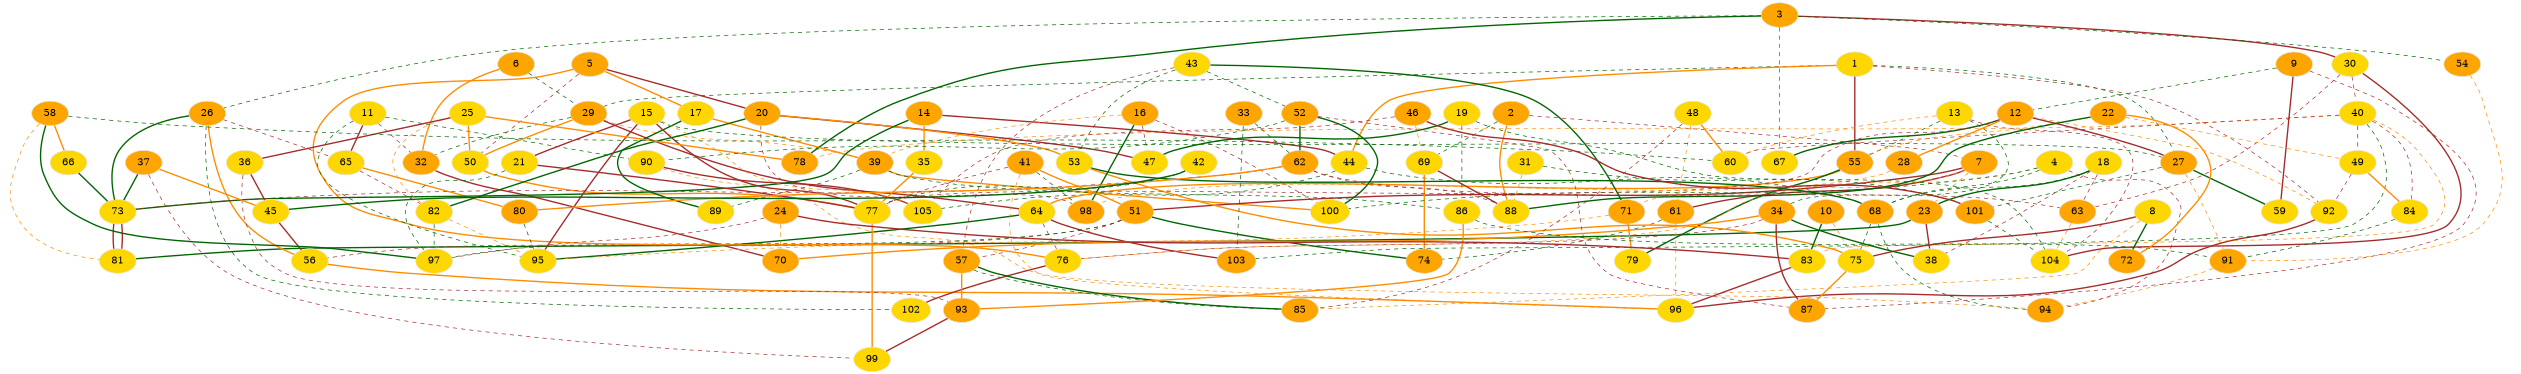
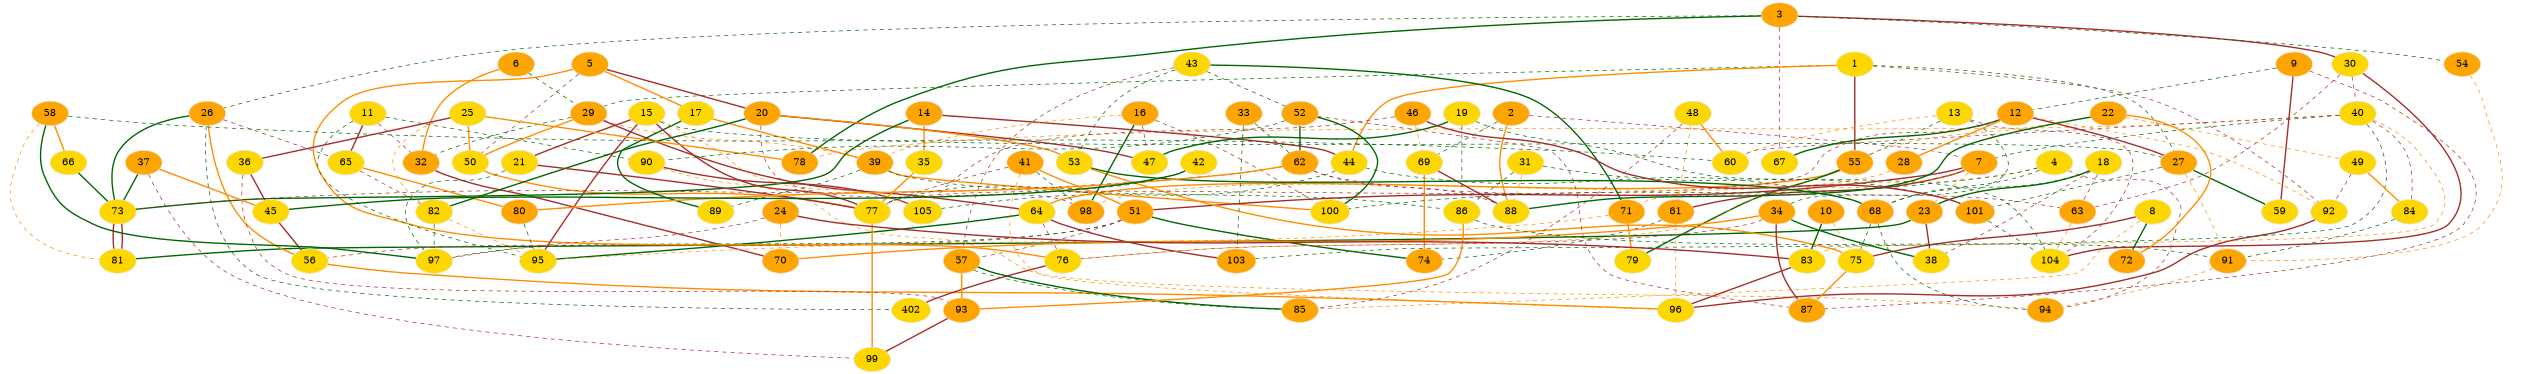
edge "40" -- "49": now "40" -- "7"
edge "31" -- "86": added
node "102": label "102" -> "402"
